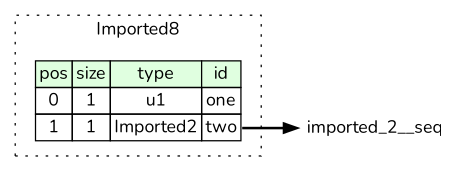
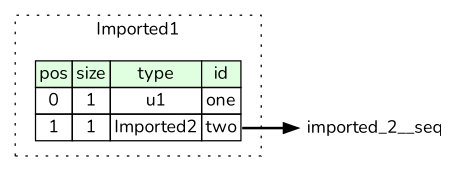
cluster "Imported8": label "Imported8" -> "Imported1"
